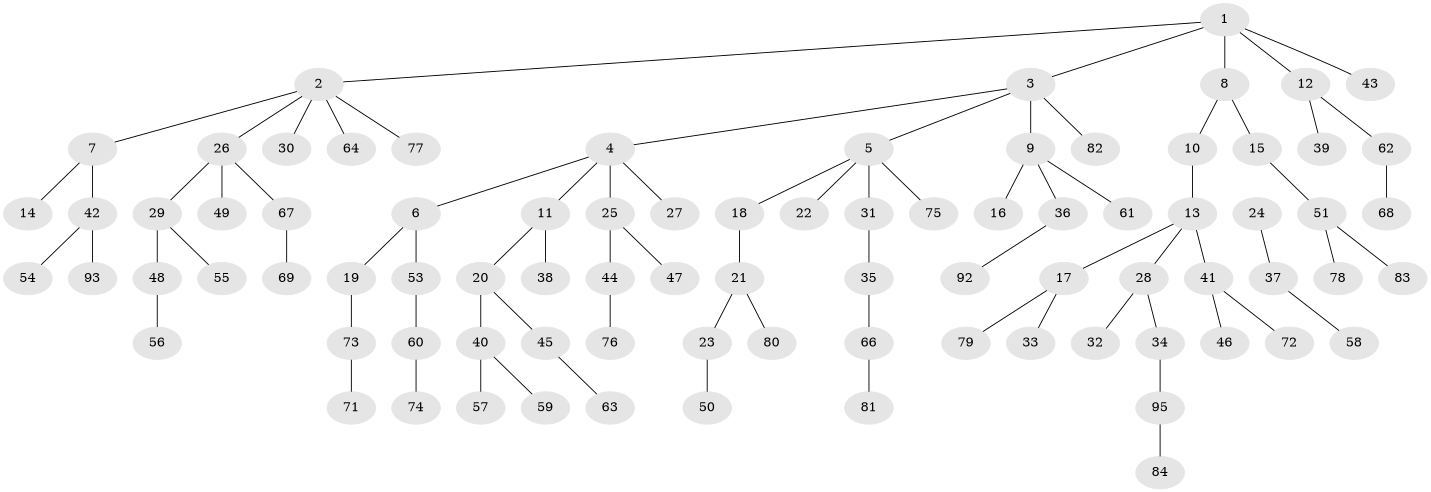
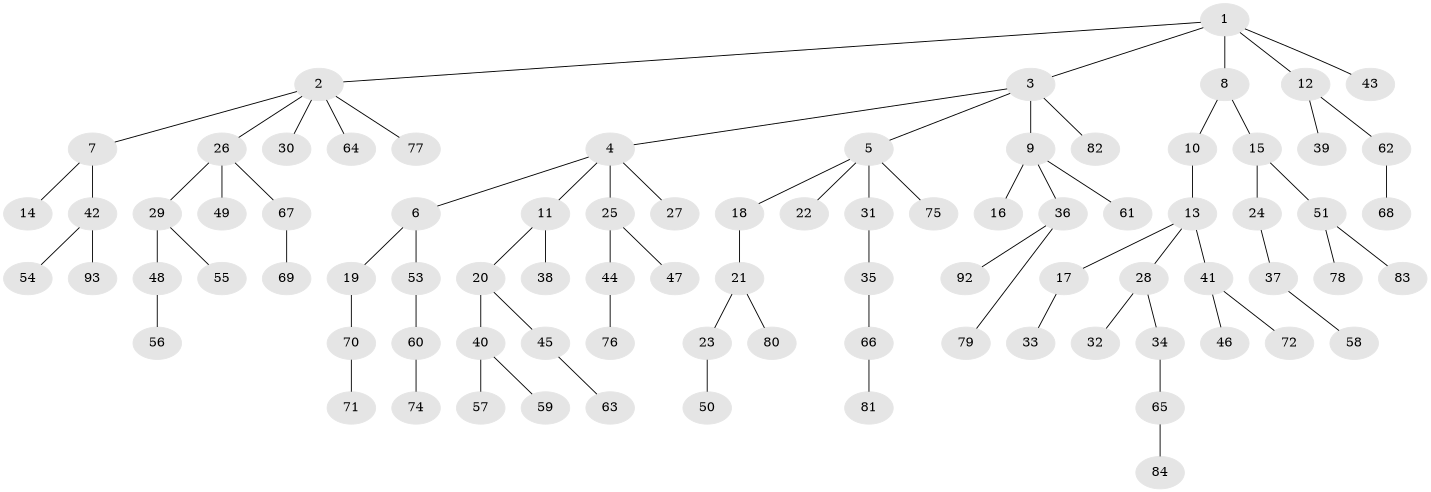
edge "15" -- "24": added
edge "17" -- "79": now "36" -- "79"
node "73": label "73" -> "70"
node "95": label "95" -> "65"
